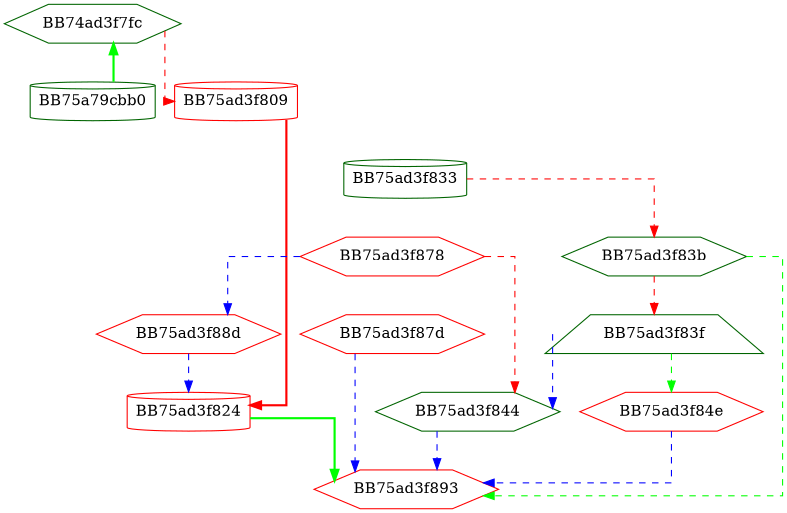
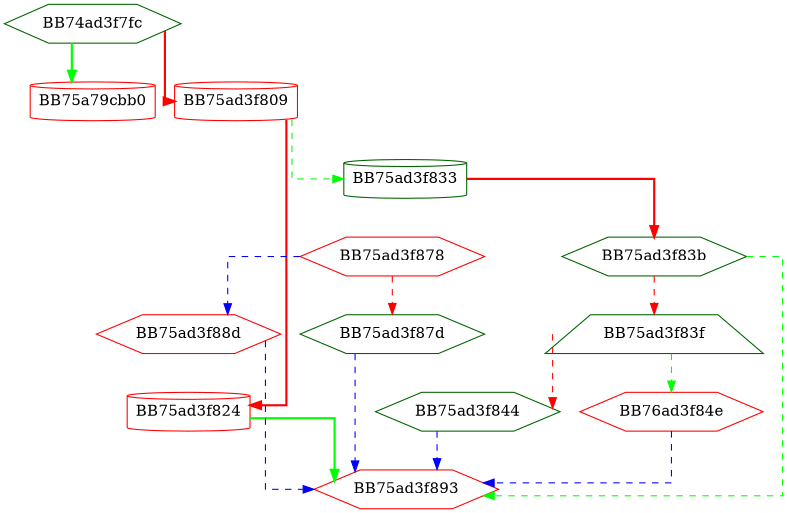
edge "BB74ad3f7fc" -> "BB75ad3f809": style dashed -> bold
edge "BB75a79cbb0" -> "BB74ad3f7fc": reversed
node "BB75a79cbb0": color darkgreen -> red
edge "BB75ad3f809" -> "BB75ad3f833": added
edge "BB75ad3f833" -> "BB75ad3f83b": style dashed -> bold
edge "BB75ad3f878" -> "BB75ad3f844": now "BB75ad3f878" -> "BB75ad3f87d"
node "BB75ad3f87d": color red -> darkgreen
edge "BB75ad3f83f" -> "BB75ad3f844": color blue -> red
edge "BB75ad3f88d" -> "BB75ad3f824": now "BB75ad3f88d" -> "BB75ad3f893"
node "BB75ad3f84e": label "BB75ad3f84e" -> "BB76ad3f84e"
